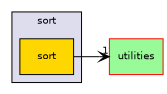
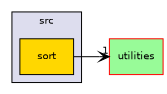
cluster "sort": label "sort" -> "src"
